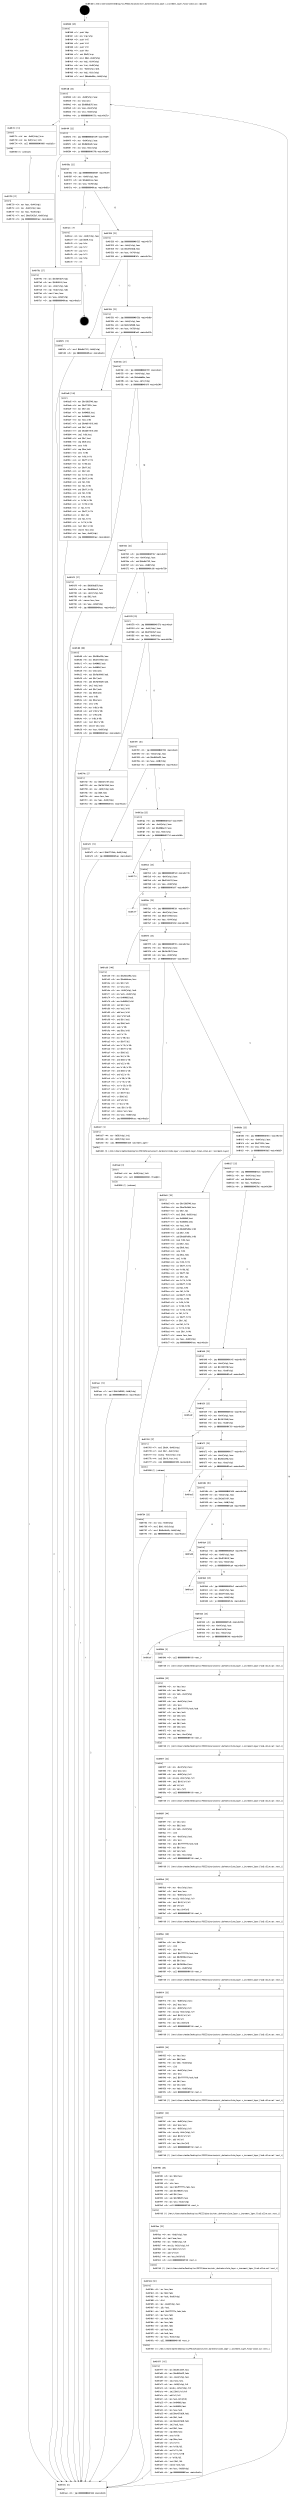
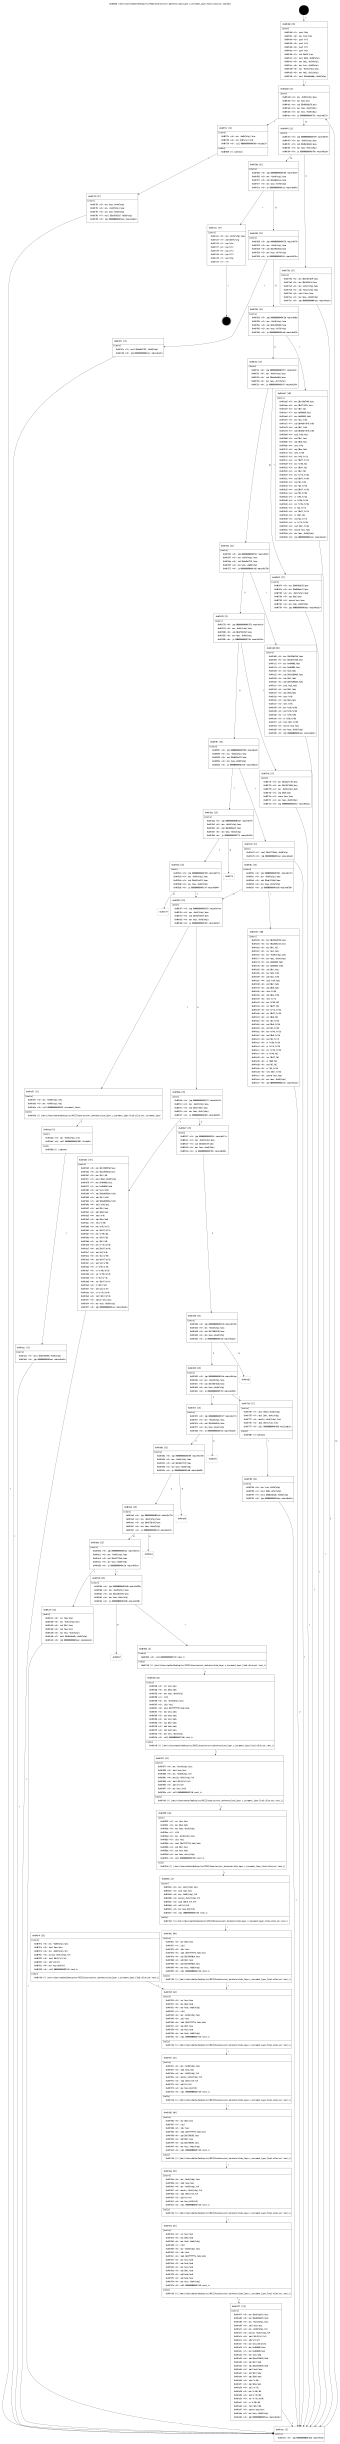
edge "0x4015c3 [25]" -> "0x4015dc [25]": now "0x4015c3 [25]" -> "0x4015f5 [25]"
node "0x401a7e [25]": added
edge "0x4018ec [40]" -> "0x401914 [33]": now "0x4018ec [40]" -> "0x401935 [44]"
